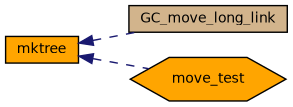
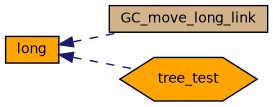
node "mktree": label "mktree" -> "long"
node "move_test": label "move_test" -> "tree_test"
